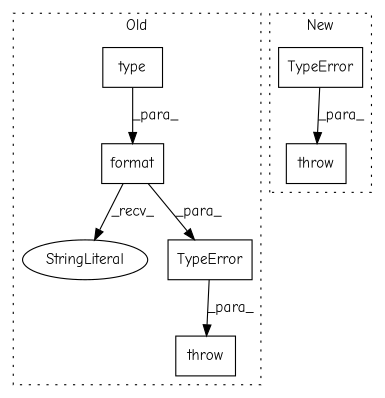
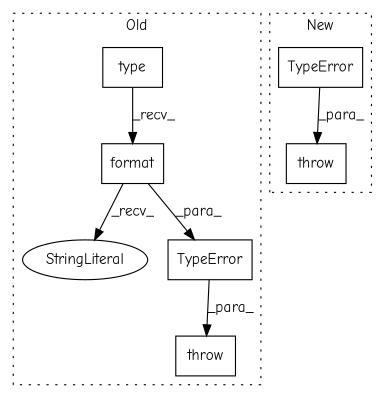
edge "type" -> "format": label "_para_" -> "_recv_"
